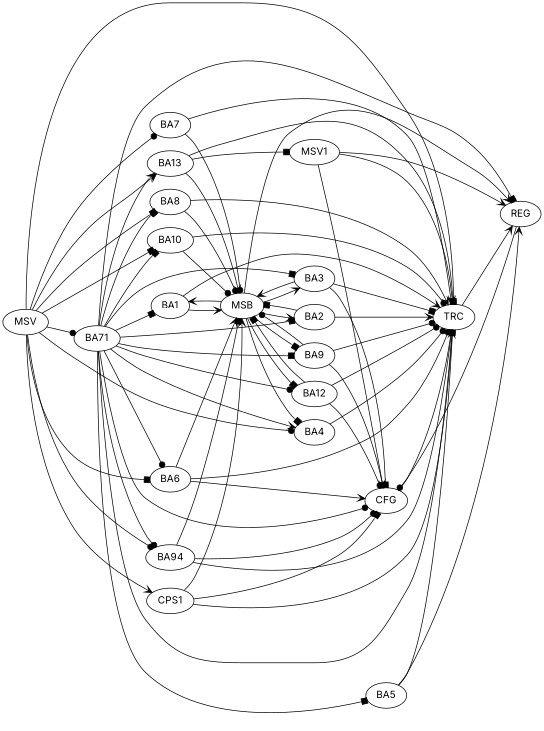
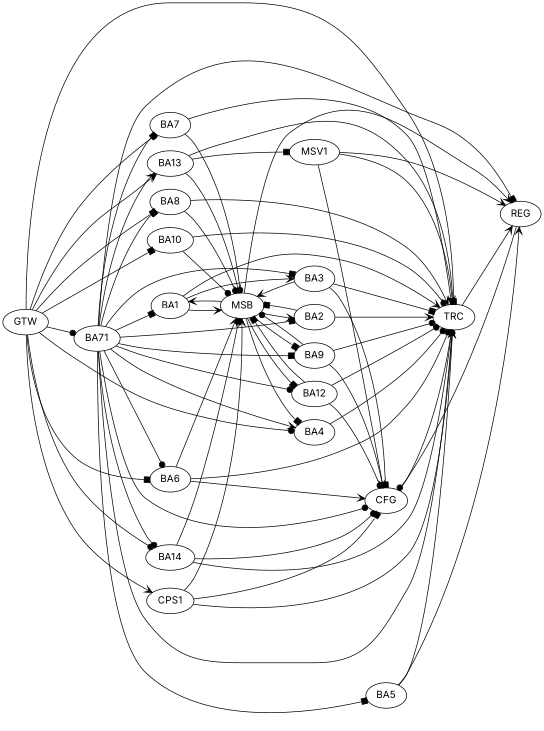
edge "BA71" -> "BA10": now "BA71" -> "BA7"
edge "MSB" -> "BA3": now "BA1" -> "BA3"
node "MSV": label "MSV" -> "GTW"
edge "BA5" -> "TRC": arrowhead box -> vee
node "BA94": label "BA94" -> "BA14"
